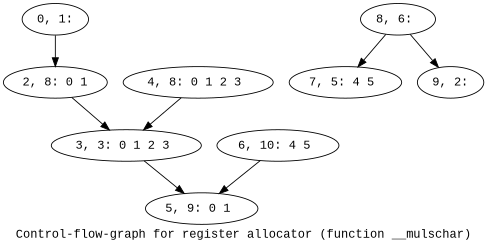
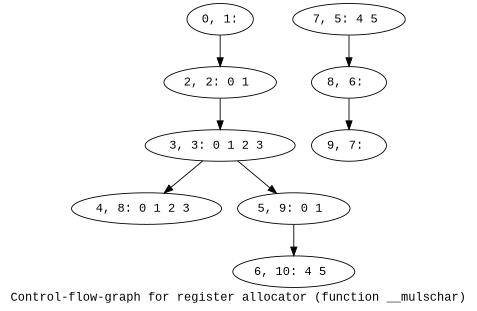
edge "8, 6:" -> "7, 5: 4 5": reversed
node "2, 8: 0 1": label "2, 8: 0 1" -> "2, 2: 0 1"
node "9, 2:": label "9, 2:" -> "9, 7:"
edge "4, 8: 0 1 2 3" -> "3, 3: 0 1 2 3": reversed
edge "6, 10: 4 5" -> "5, 9: 0 1": reversed
